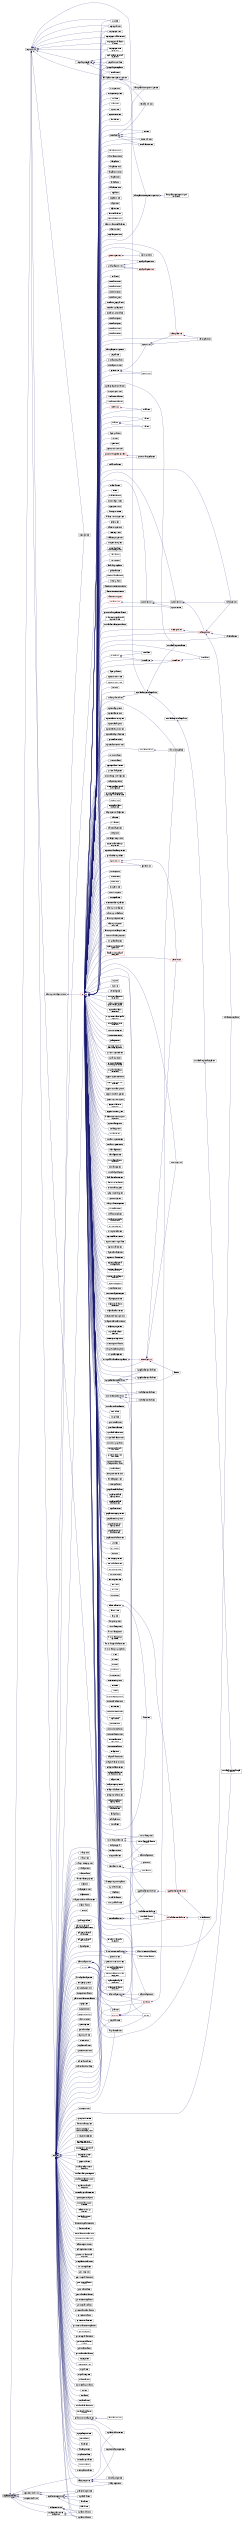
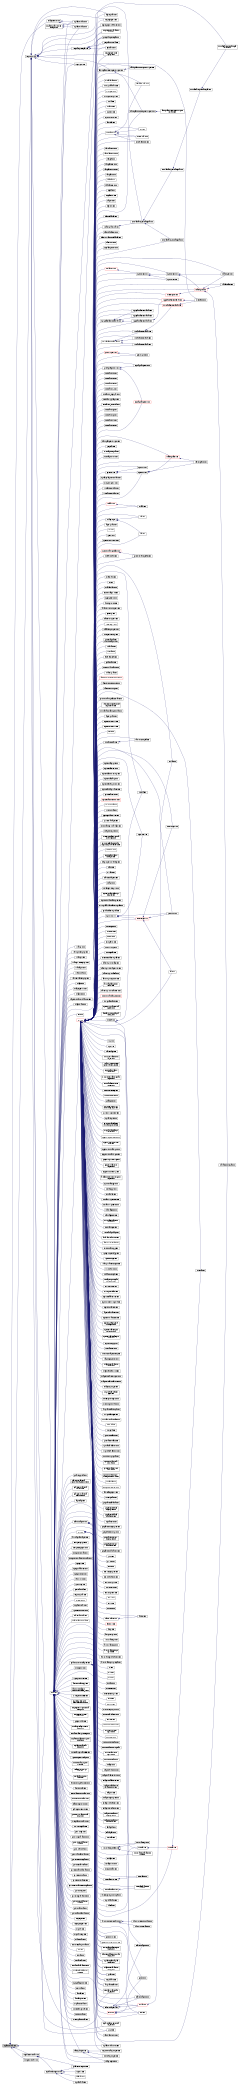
edge "safely_destroy_promise _1481.cpp" -> "allgather_and_gate.hpp": now "safely_destroy_promise _1481.cpp" -> "local_lcos.hpp"
node "sine.hpp": label "sine.hpp" -> "sine.callback"
node "random_mem_access.counters": label "random_mem_access.counters" -> "random_mem_access.hpp"
node "quicksort.cpp": label "quicksort.cpp" -> "unique.cpp"
node "receive_validate.cpp": label "receive_validate.cpp" -> "receive_buffer.cpp"
node "vector_counting_dotproduct.cpp": color black -> red
node "zerocopy_rdma.cpp": color red -> black
node "simple_central_strided.cpp": label "simple_central_strided.cpp" -> "simple_central_tuplespace.cpp"
node "transpose_smp_block.cpp": color black -> red
node "matrix_hpx.hh": color red -> black
node "cache_hpx.cc": label "cache_hpx.cc" -> "matrix_hpx.cc"
node "benchmark_partition _copy.cpp": label "benchmark_partition _copy.cpp" -> "enumerate_partition _copy.cpp"
node "benchmark_unique_matrix.cpp": label "benchmark_unique_matrix.cpp" -> "benchmark_unique_copy.cpp"
node "action_move_semantics.cpp": color black -> red
node "when_all_std_array.cpp": added
node "register_with_basename _1804.cpp": color red -> black
node "algorithms.cc": color red -> black
edge "hpx.hpp" -> "benchmark_is_heap_until.cpp": reversed
edge "block_matrix.hh" -> "minmax_element_performance.cpp": now "block_matrix.hh" -> "matrix_hpx.hh"
edge "network_storage.cpp" -> "solver.hpp": now "solver.cpp" -> "solver.hpp"
node "destroyn.cpp": color black -> red
node "gid.cpp": label "gid.cpp" -> "findifnot.cpp"
node "for_loop_reduction.cpp": label "for_loop_reduction.cpp" -> "for_loop_reduction.parcels"
node "is_heap.parallel": label "is_heap.parallel" -> "is_heap.cpp"
node "latency_futures_distributed.cpp": label "latency_futures_distributed.cpp" -> "fibonacci_futures_distributed.cpp"
node "fractals_std.cpp": label "fractals_std.cpp" -> "fractals_executor.cpp"
node "sender.cpp": label "sender.cpp" -> "matmul.cpp"
edge "shared_mutex_locking _thread.hpp" -> "shared_mutex.hpp": removed
